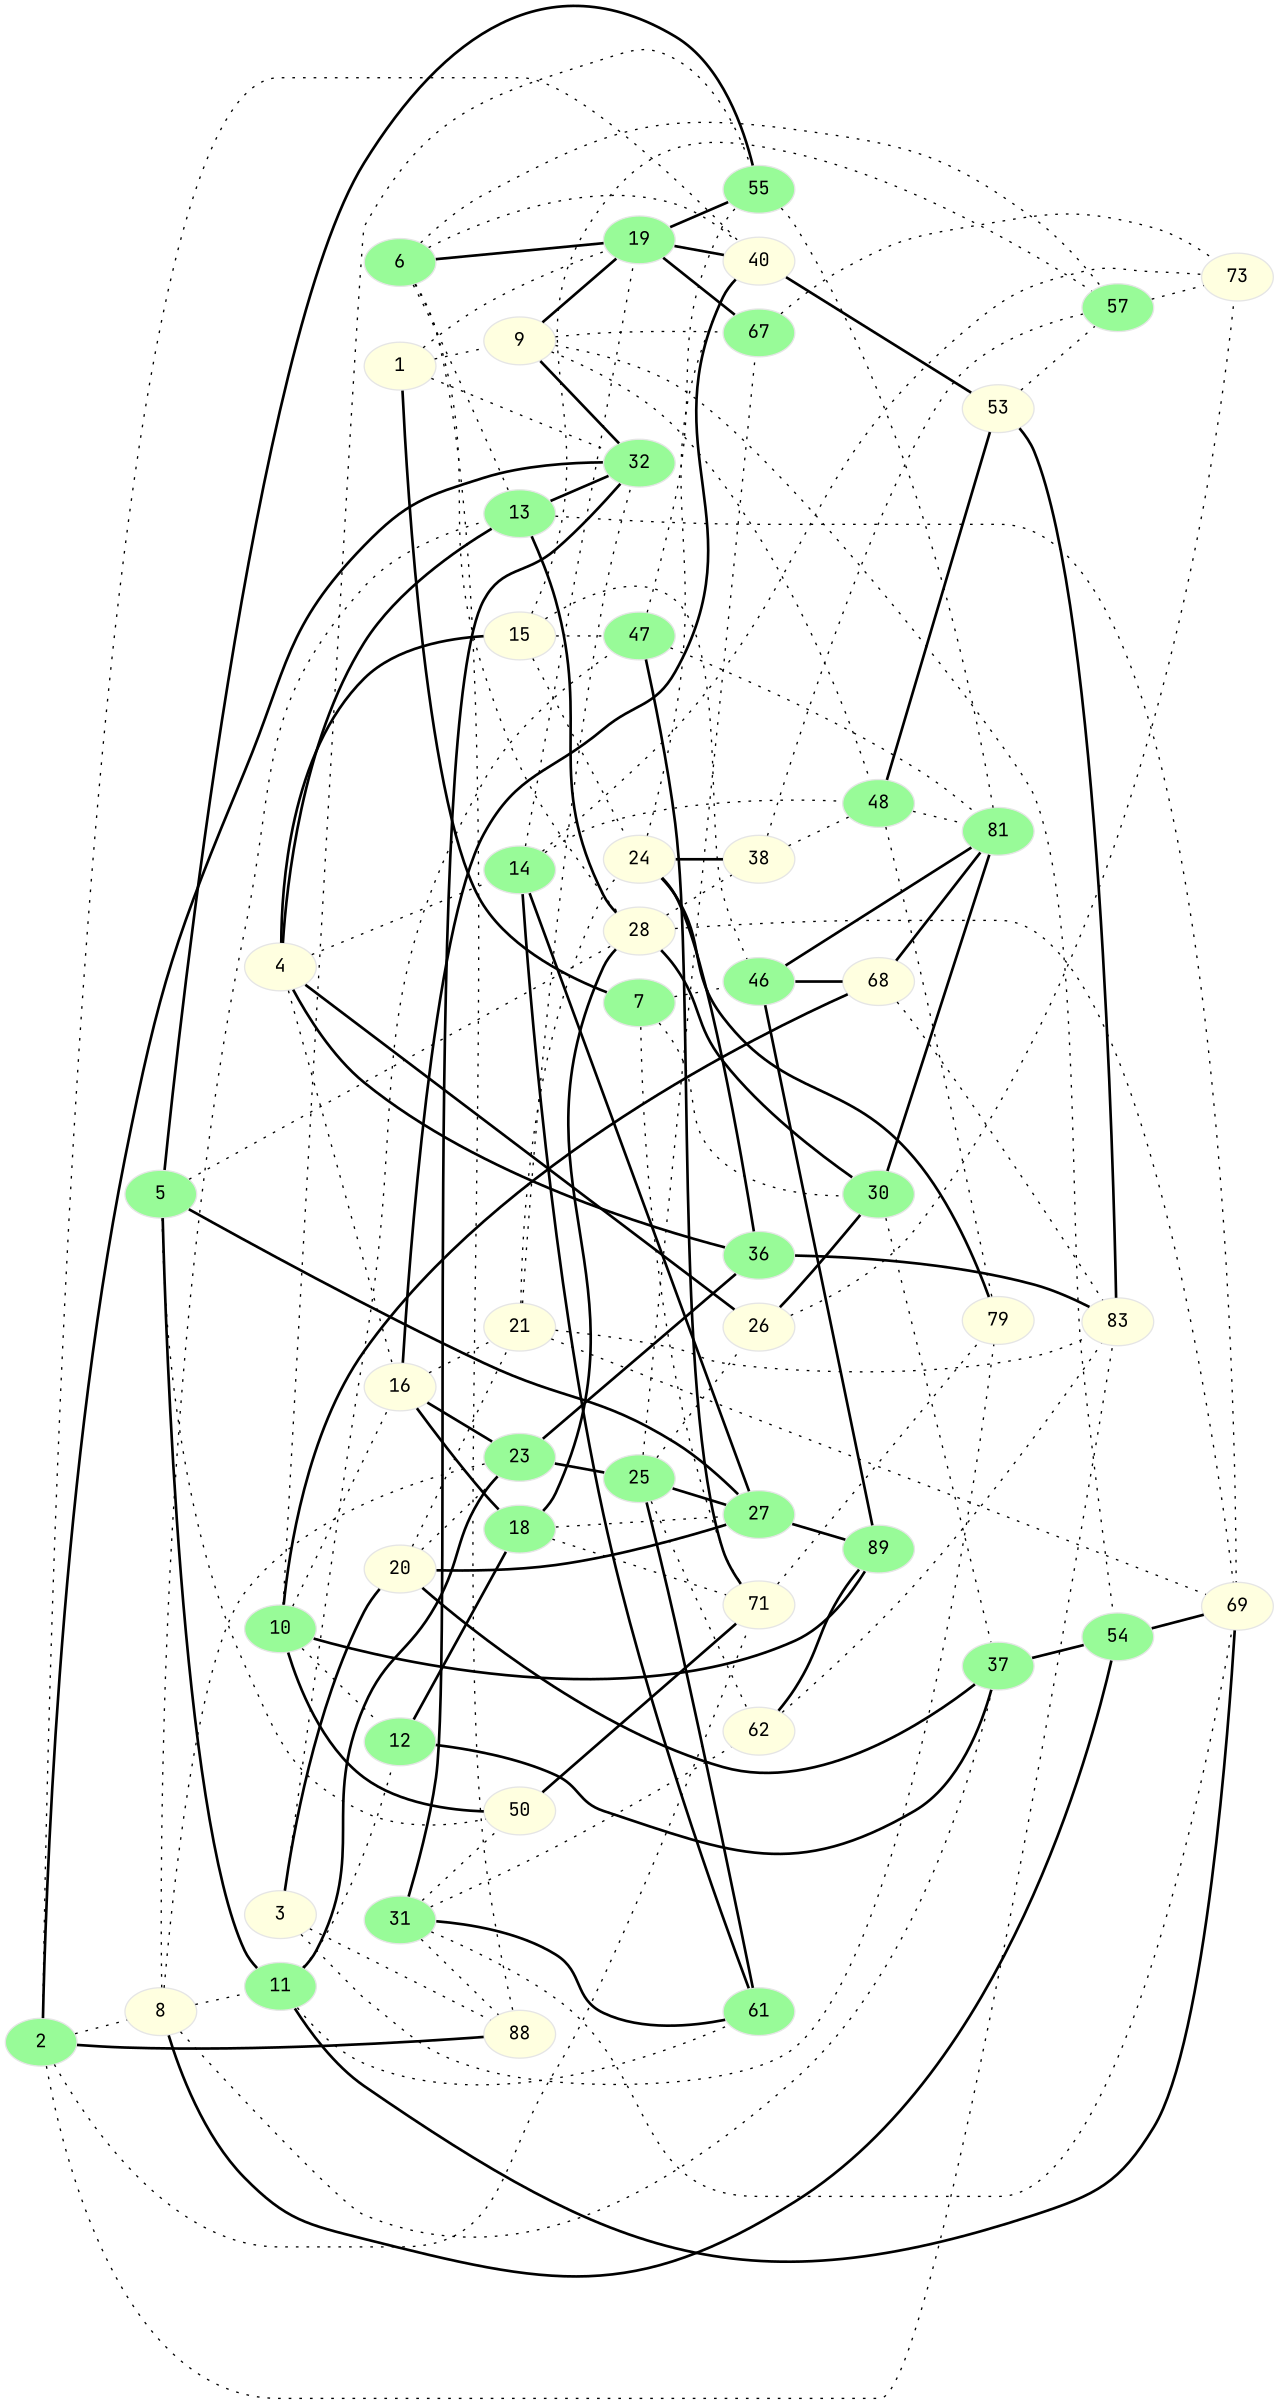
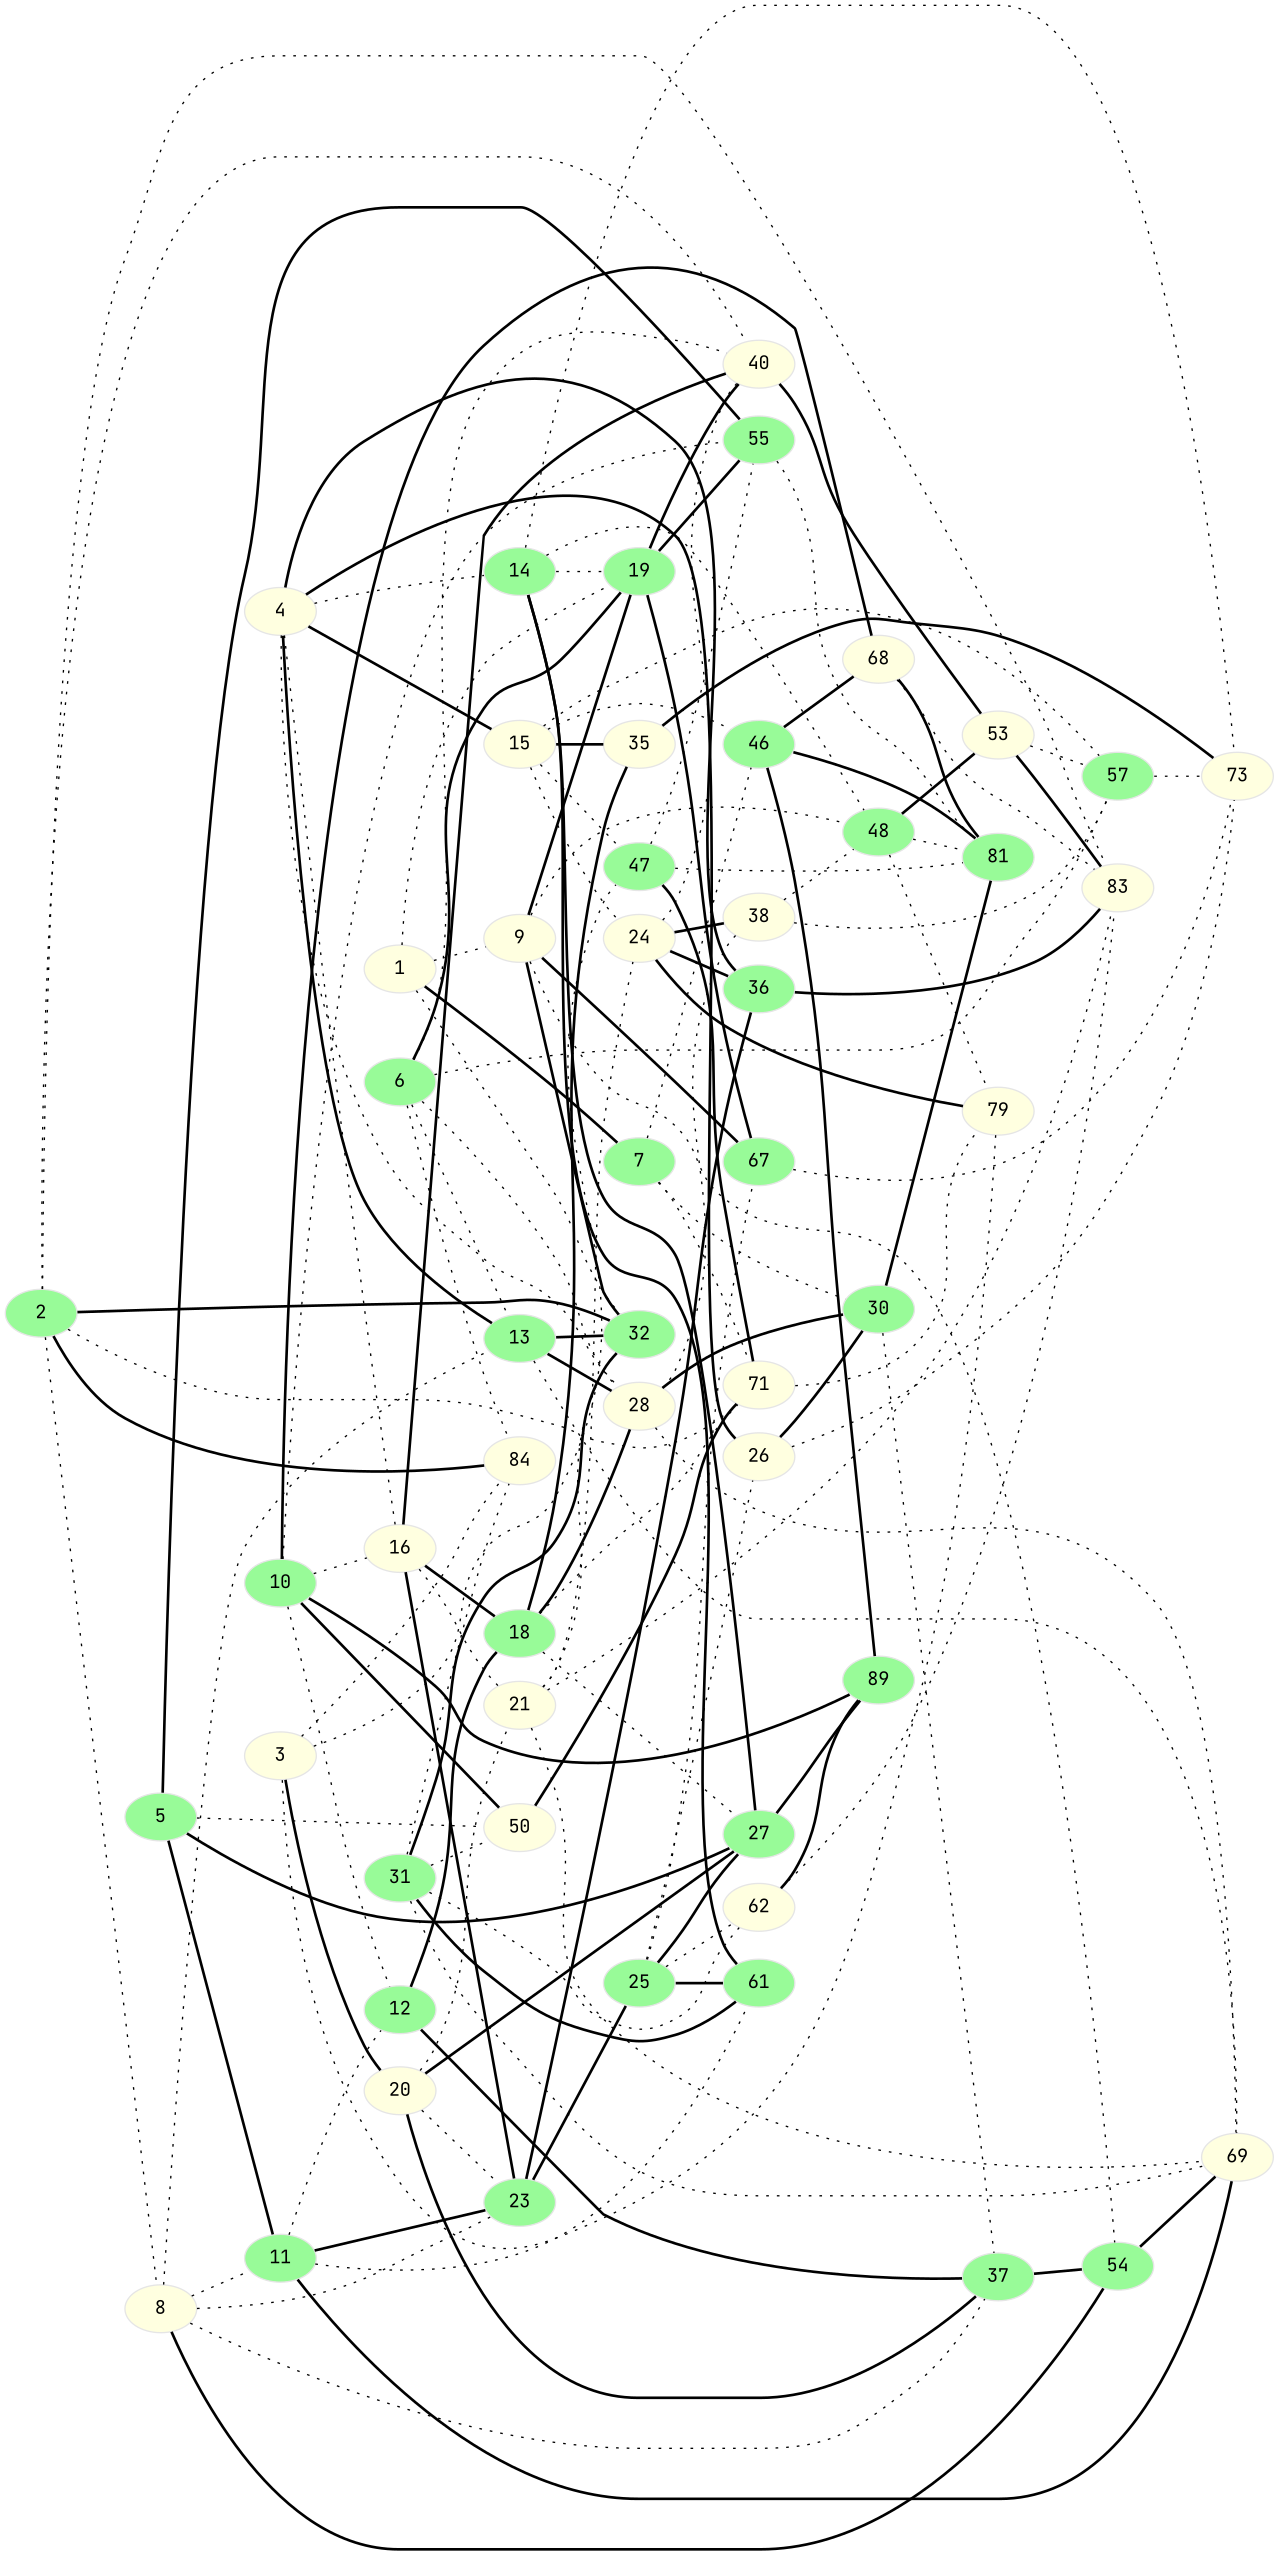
edge "67" -- "9": style dotted -> bold
node "35": added
edge "28" -- "5": now "28" -- "4"
node "88": label "88" -> "84"
